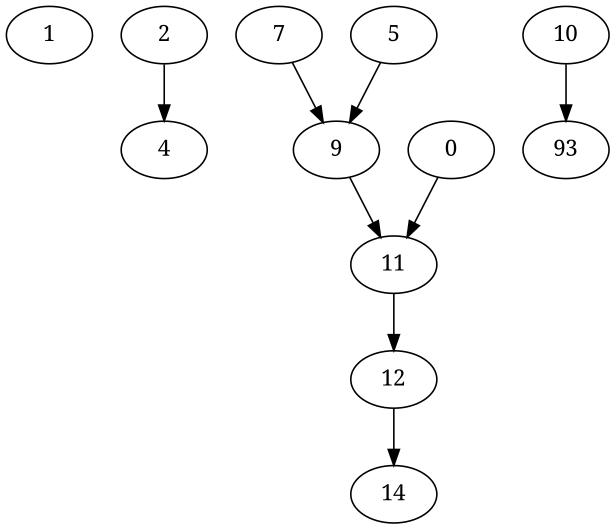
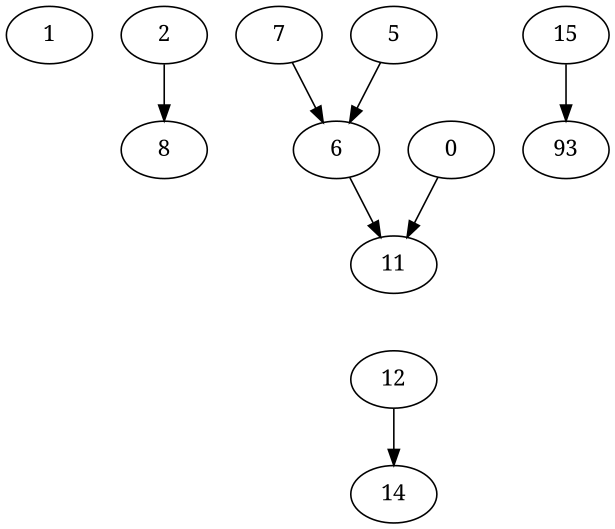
node "10": label "10" -> "15"
node "4": label "4" -> "8"
node "9": label "9" -> "6"
edge "11" -> "12": removed
